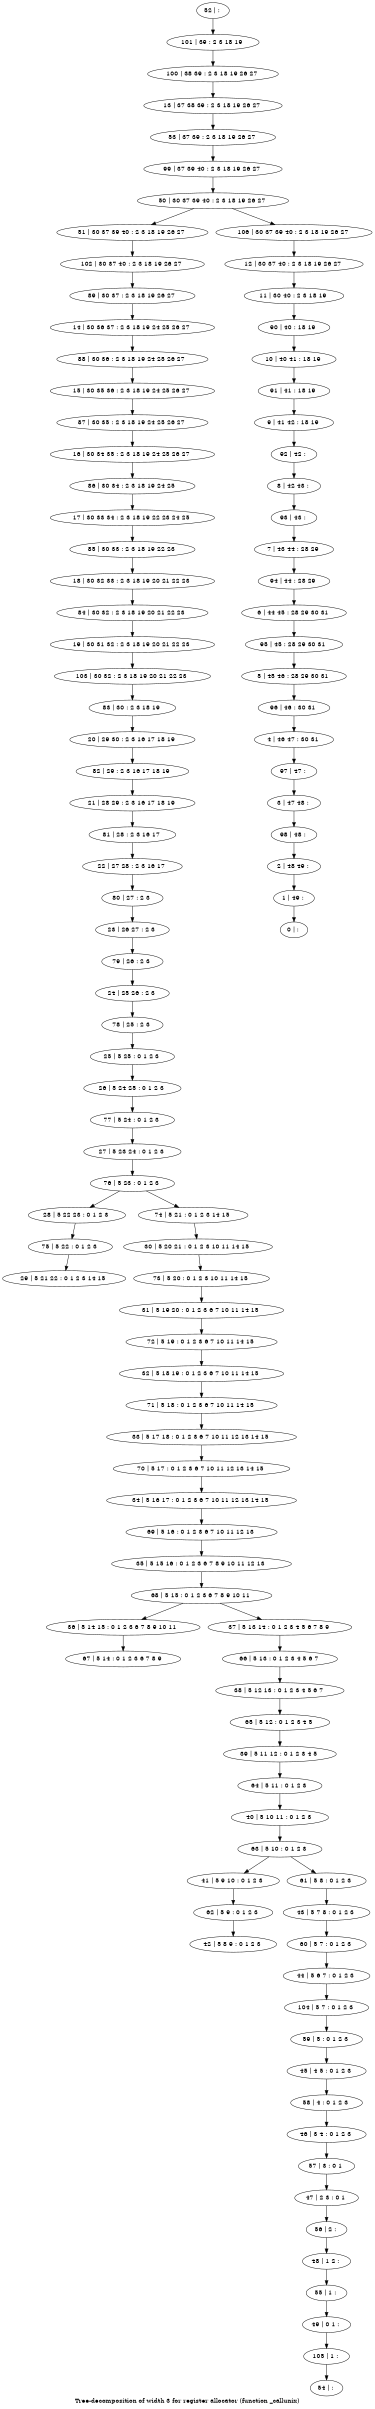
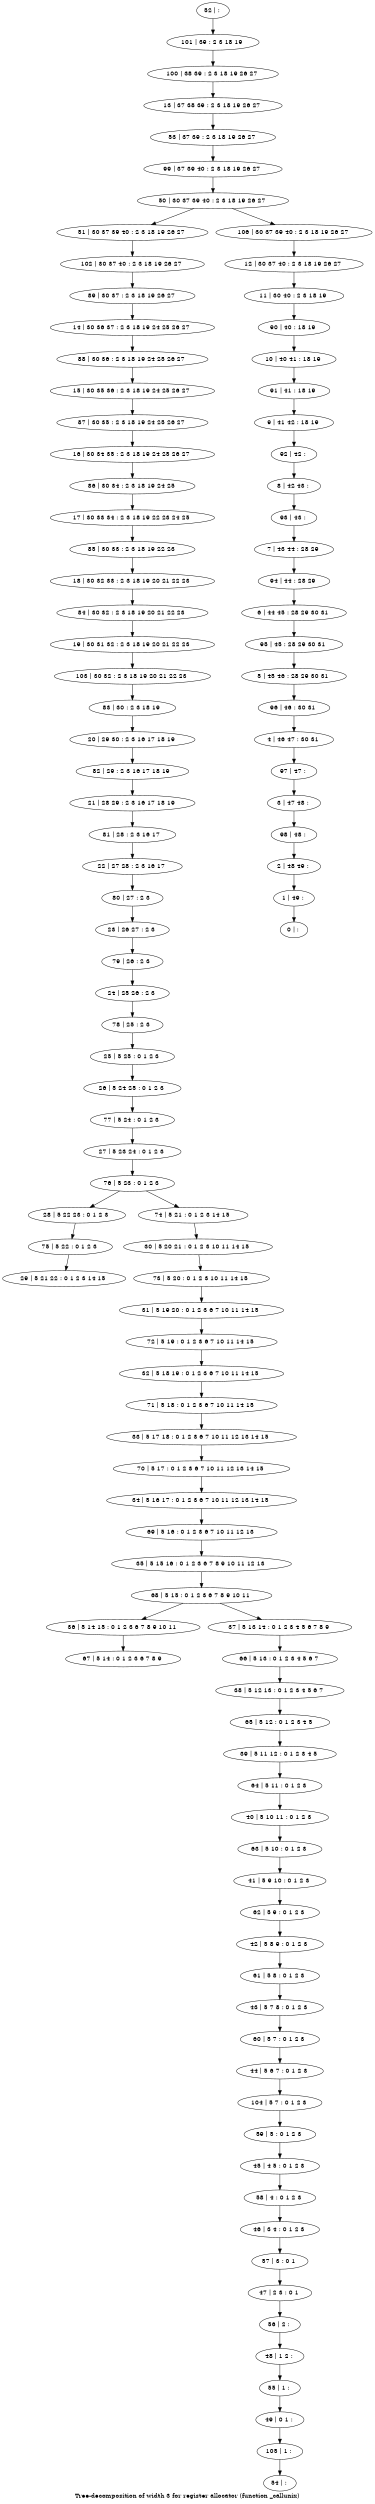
edge "63 | 5 10 : 0 1 2 3" -> "61 | 5 8 : 0 1 2 3": now "42 | 5 8 9 : 0 1 2 3" -> "61 | 5 8 : 0 1 2 3"
